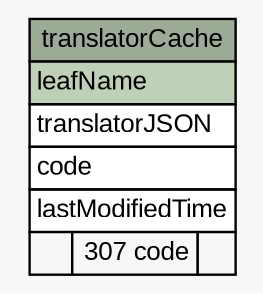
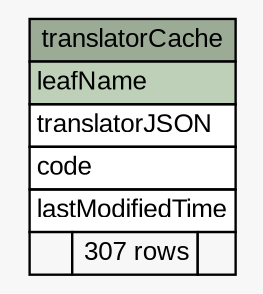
node "translatorCache": text "307 code" -> "307 rows"
